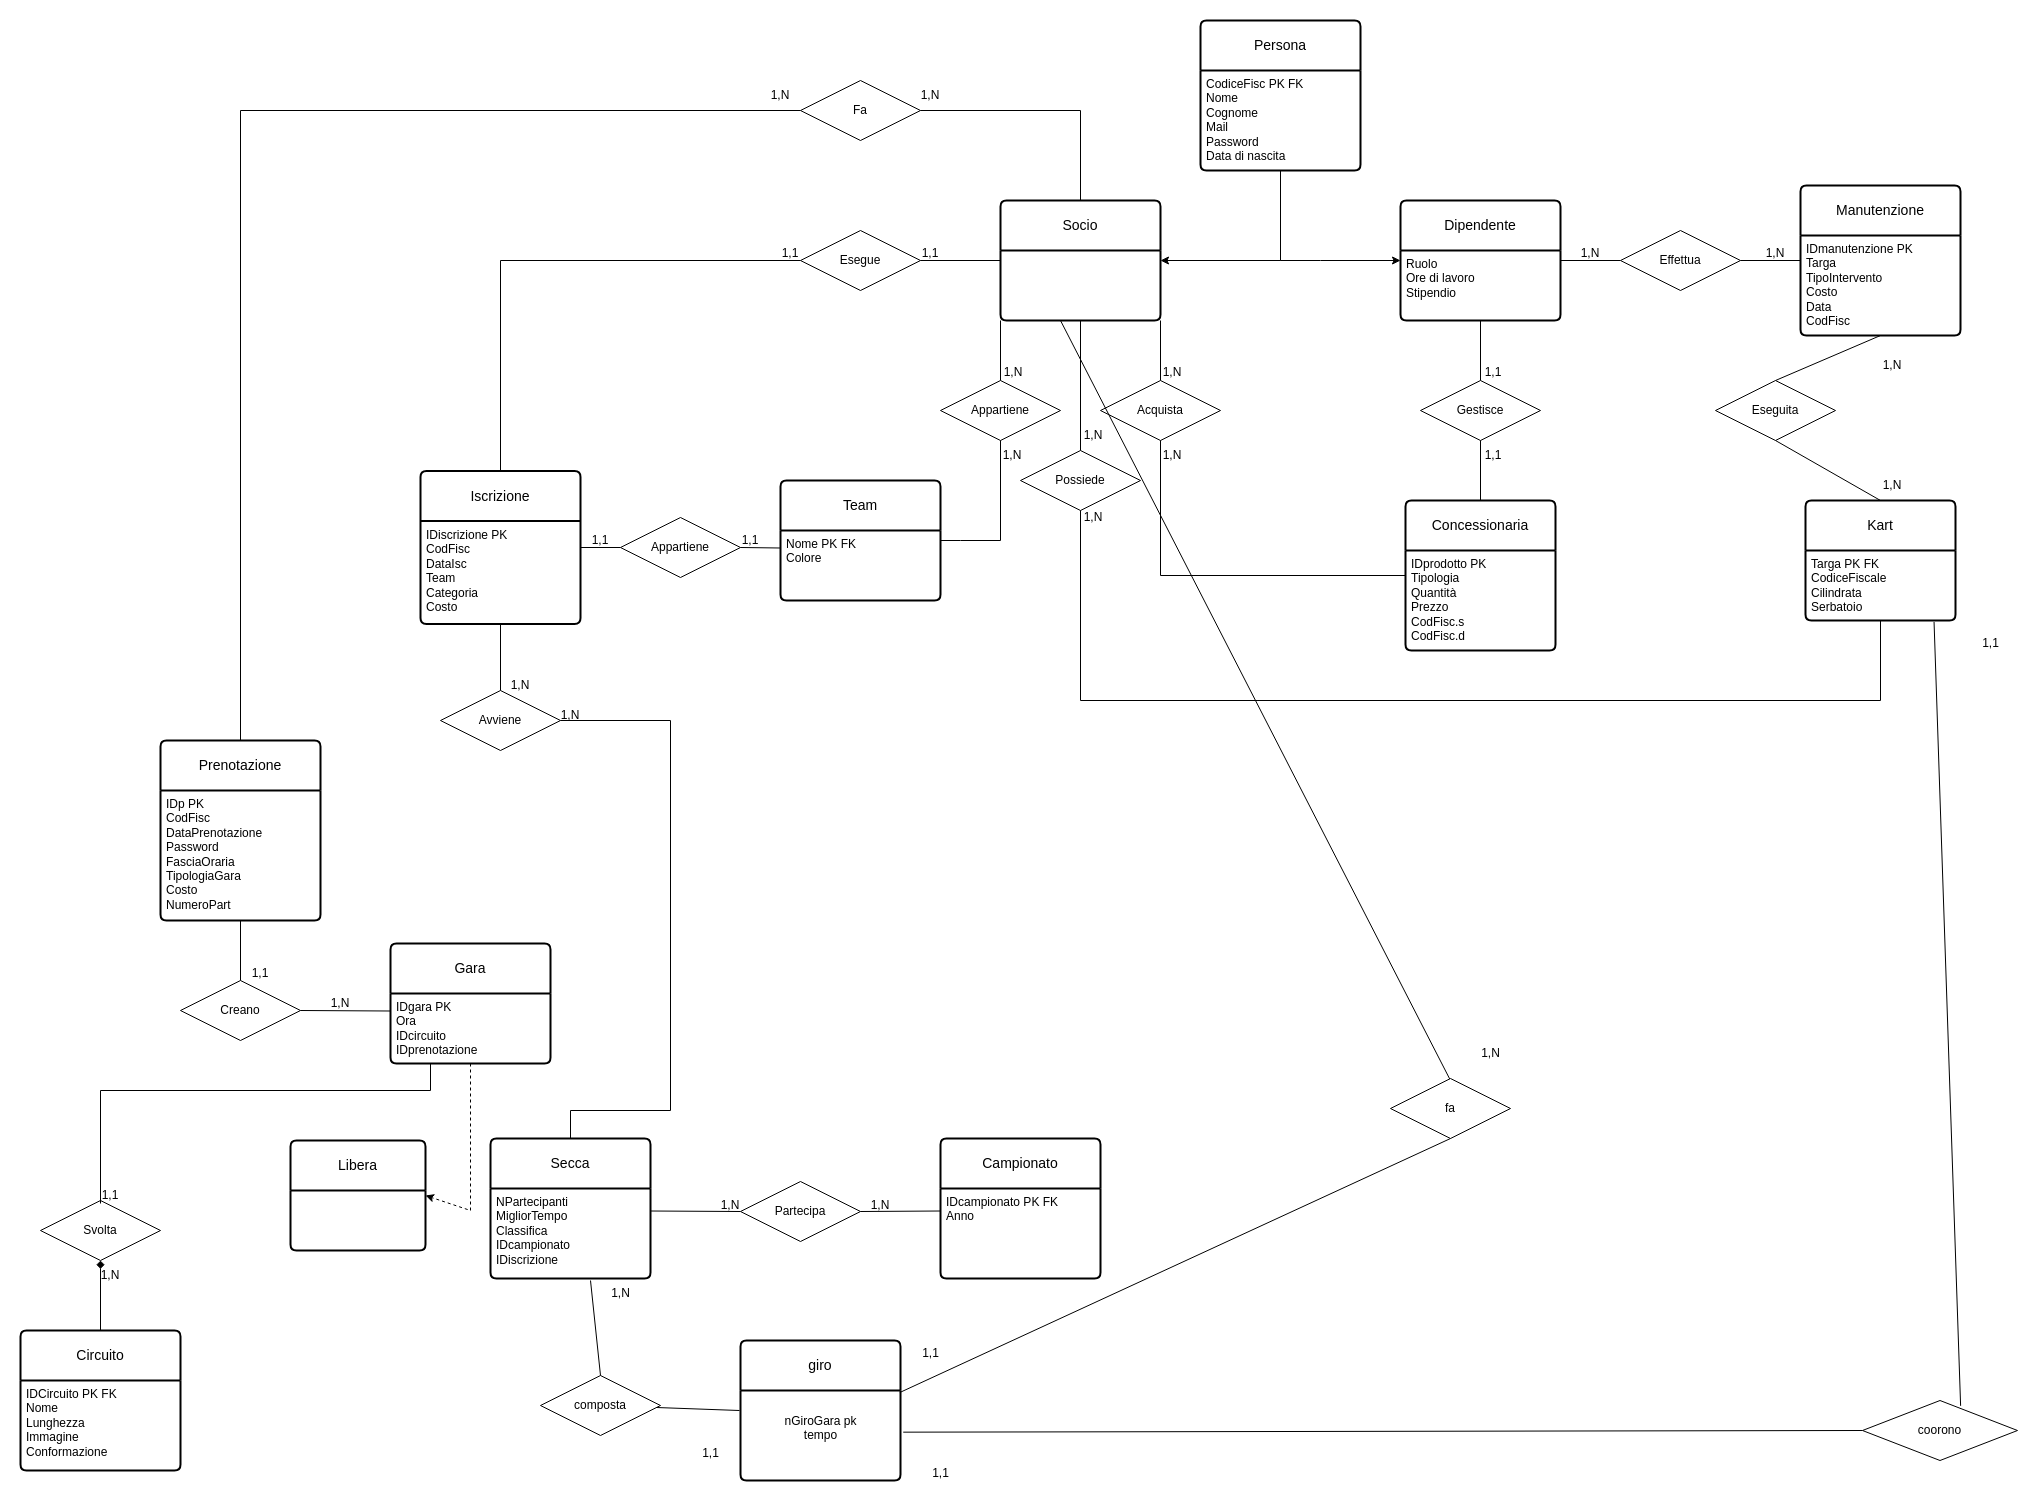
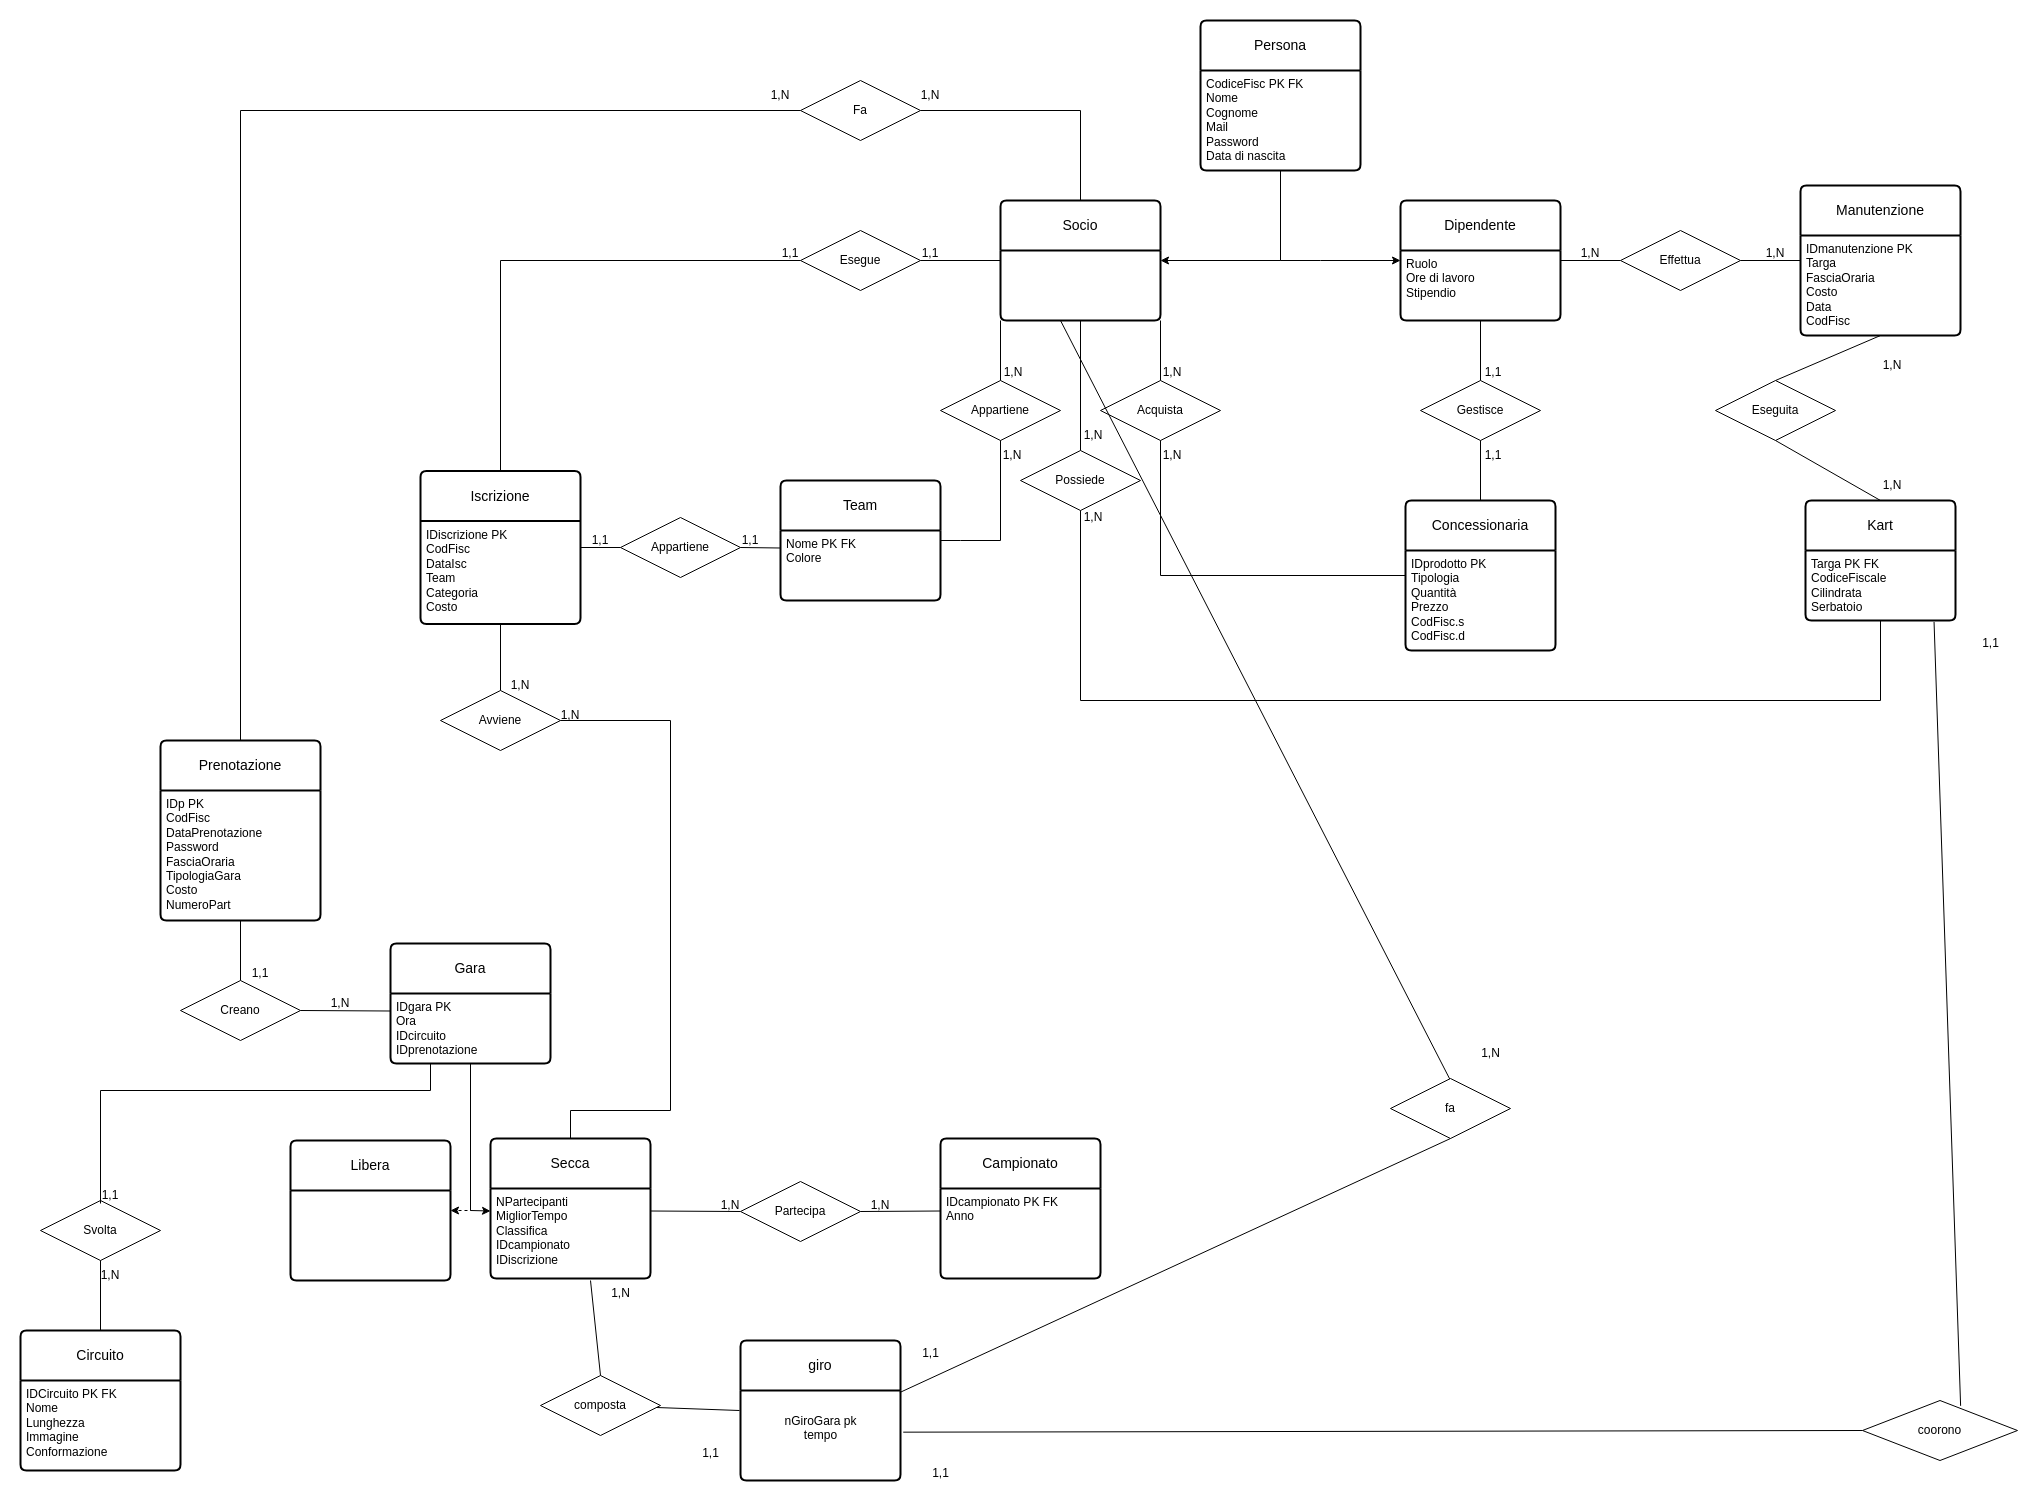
node "IDmanutenzione PK Targa TipoIntervento Costo Data CodFisc": label "IDmanutenzione PK Targa TipoIntervento Costo Data CodFisc" -> "IDmanutenzione PK Targa FasciaOraria Costo Data CodFisc"
node "Libera": size 135x110 -> 160x140
edge "IDgara PK Ora IDcircuito IDprenotazione" -> "NPartecipanti MigliorTempo Classifica IDcampionato IDiscrizione": added
edge "Circuito" -> "Svolta": arrowhead diamond -> none
